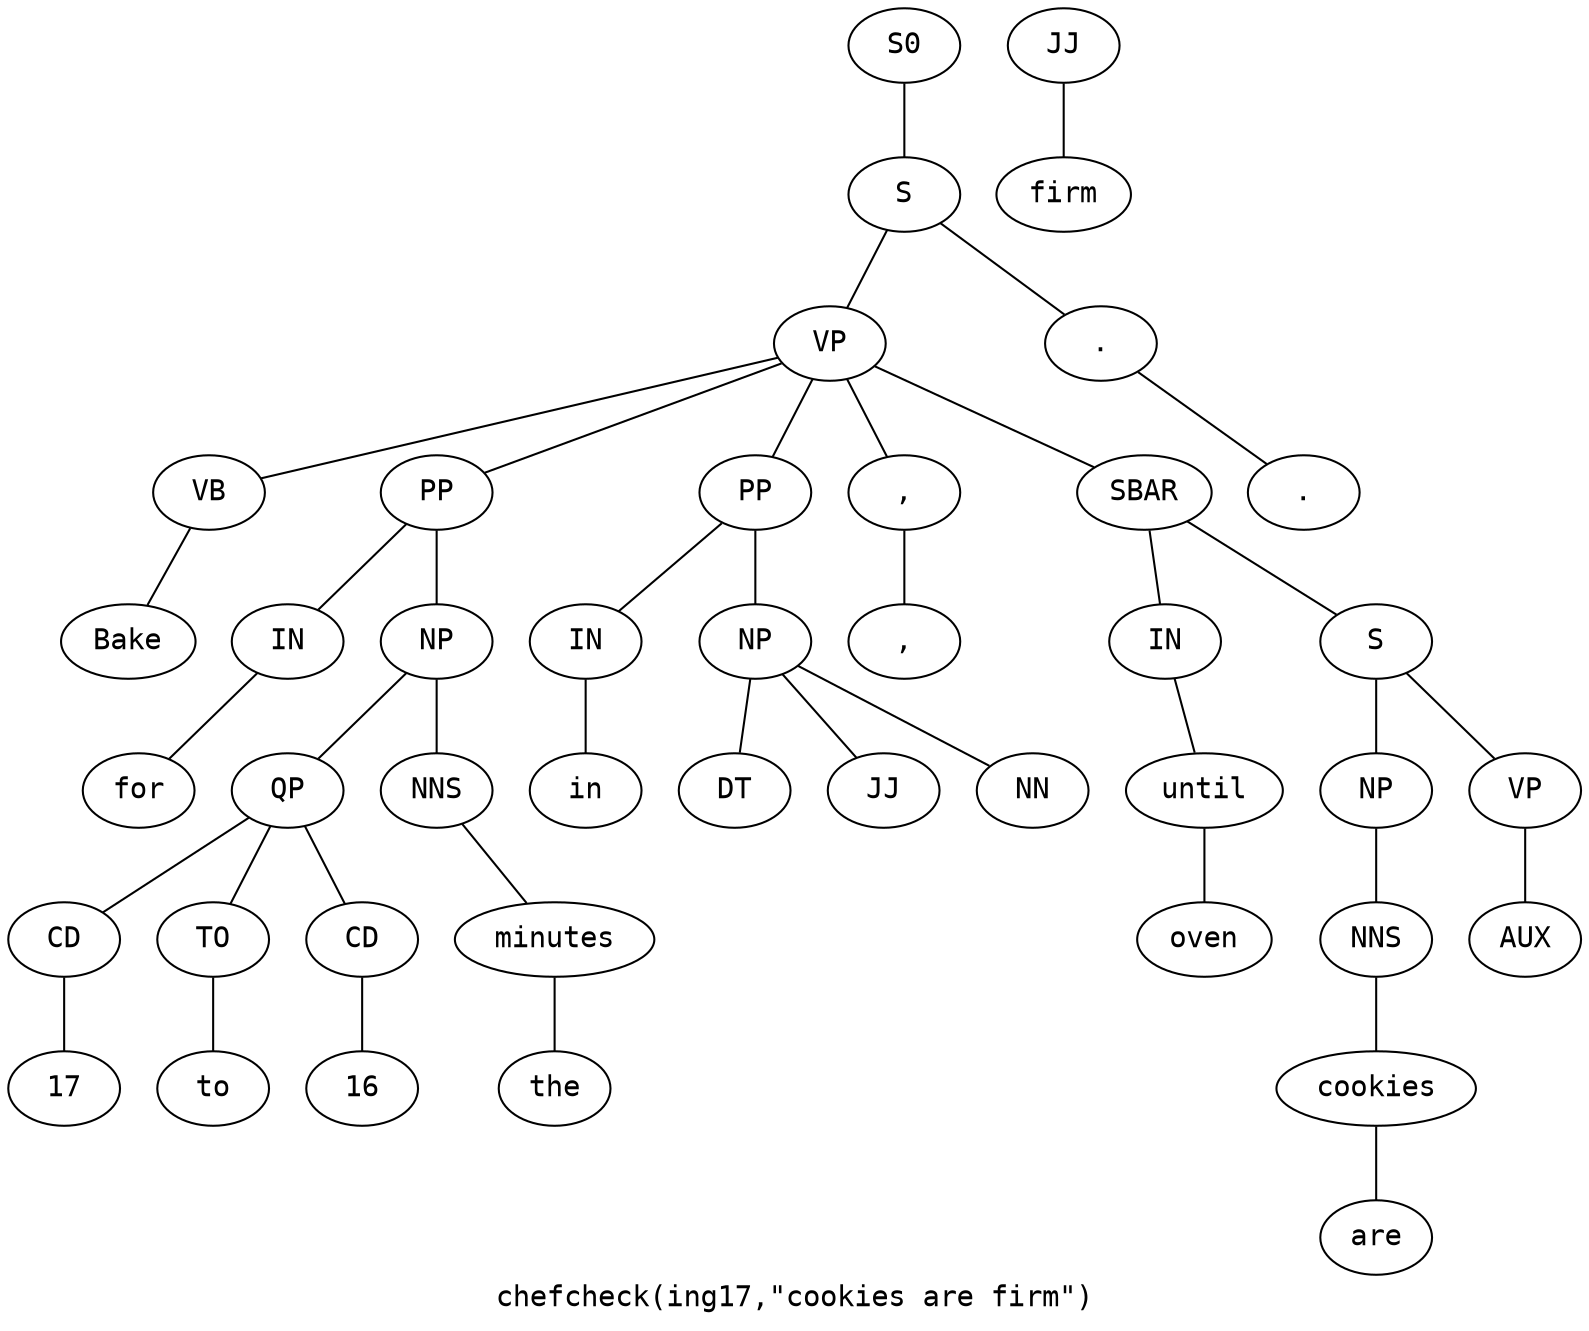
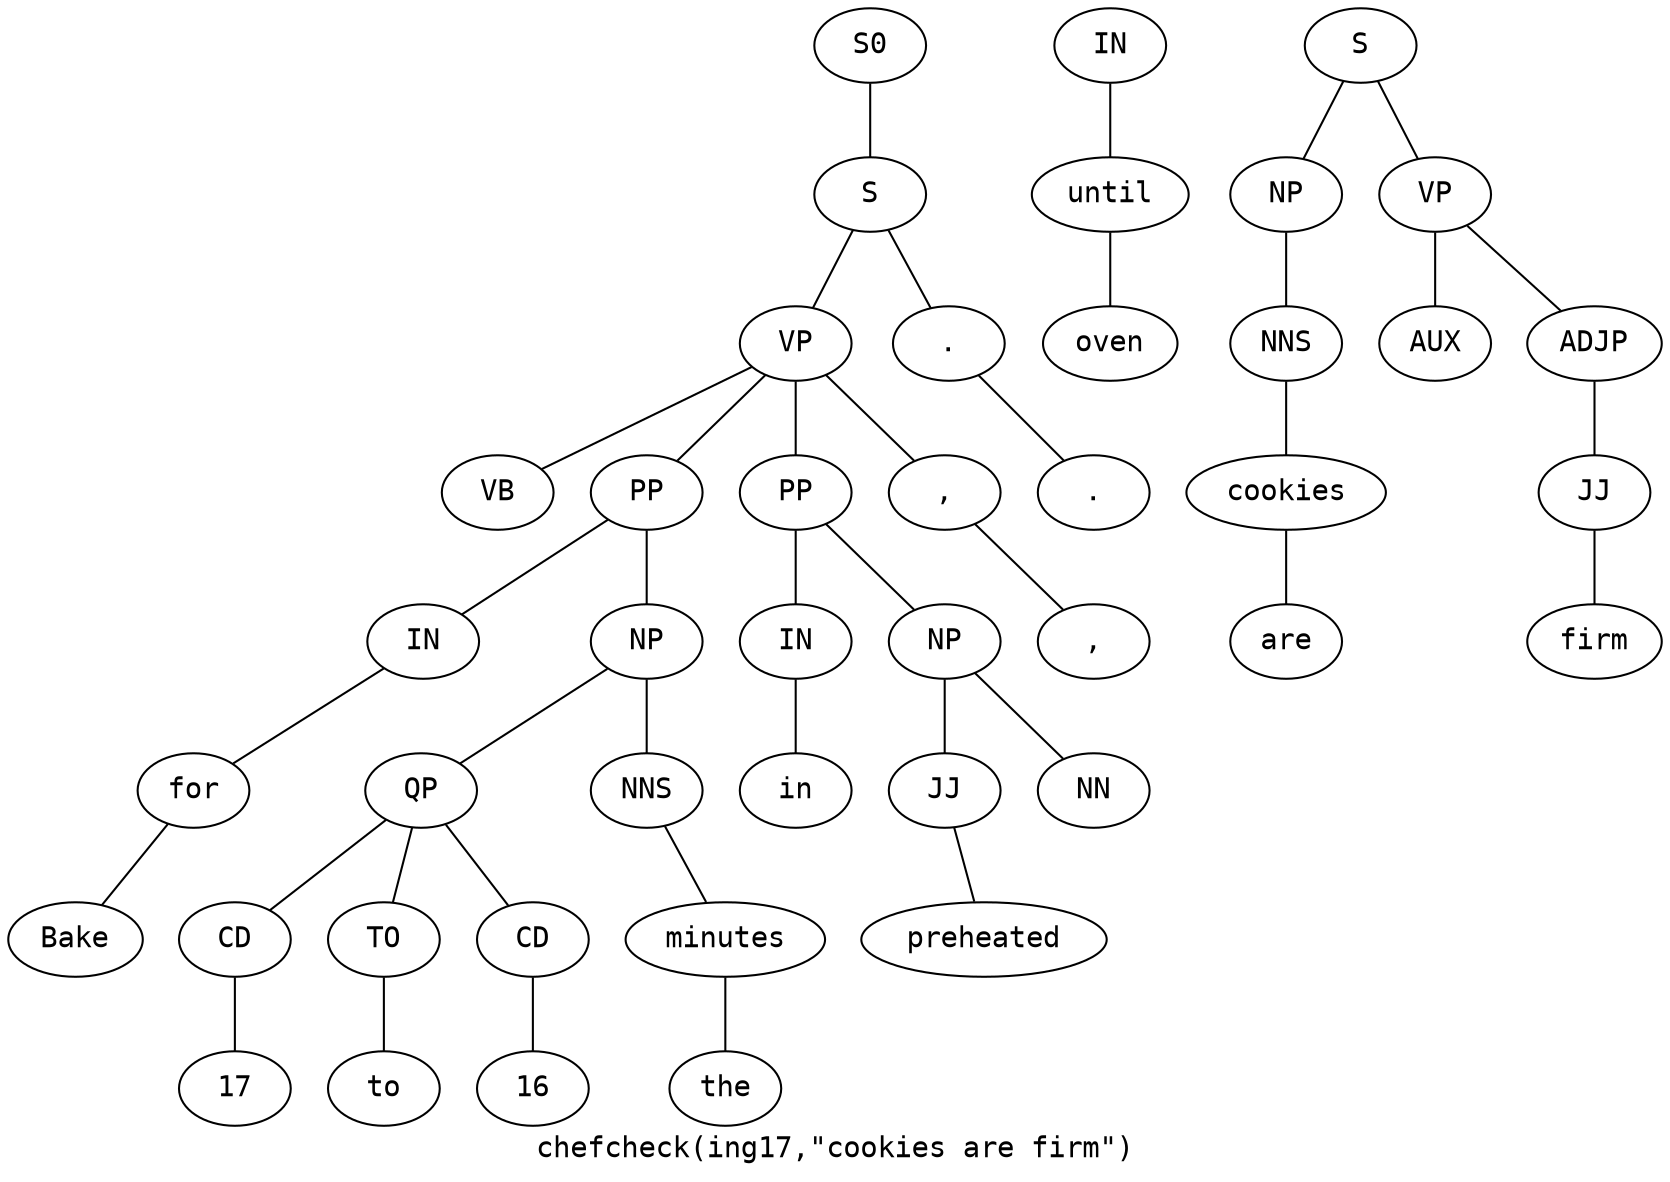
node "ADJP": added
node "SBAR": removed
edge "VB" -- "Bake": now "for" -- "Bake"
node "DT": removed
node "preheated": added
